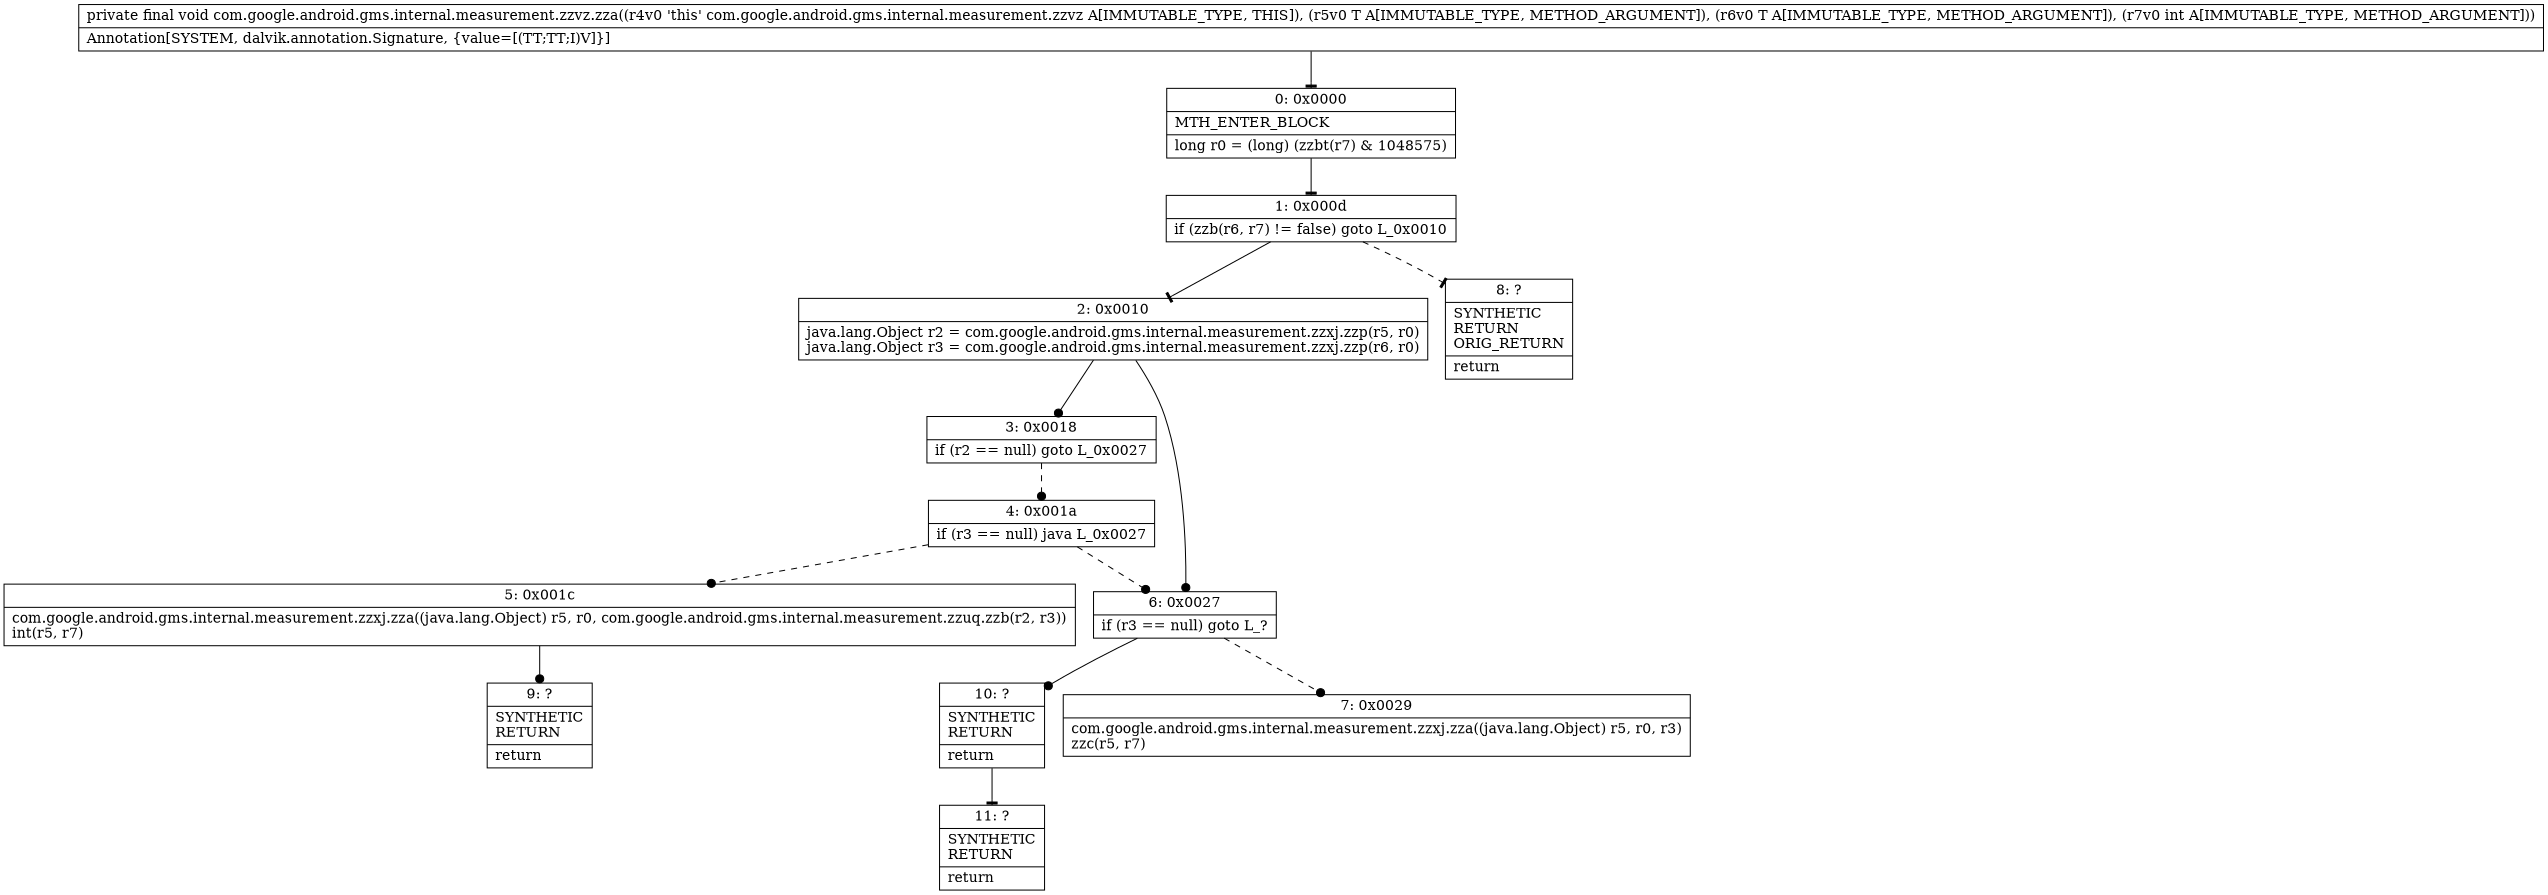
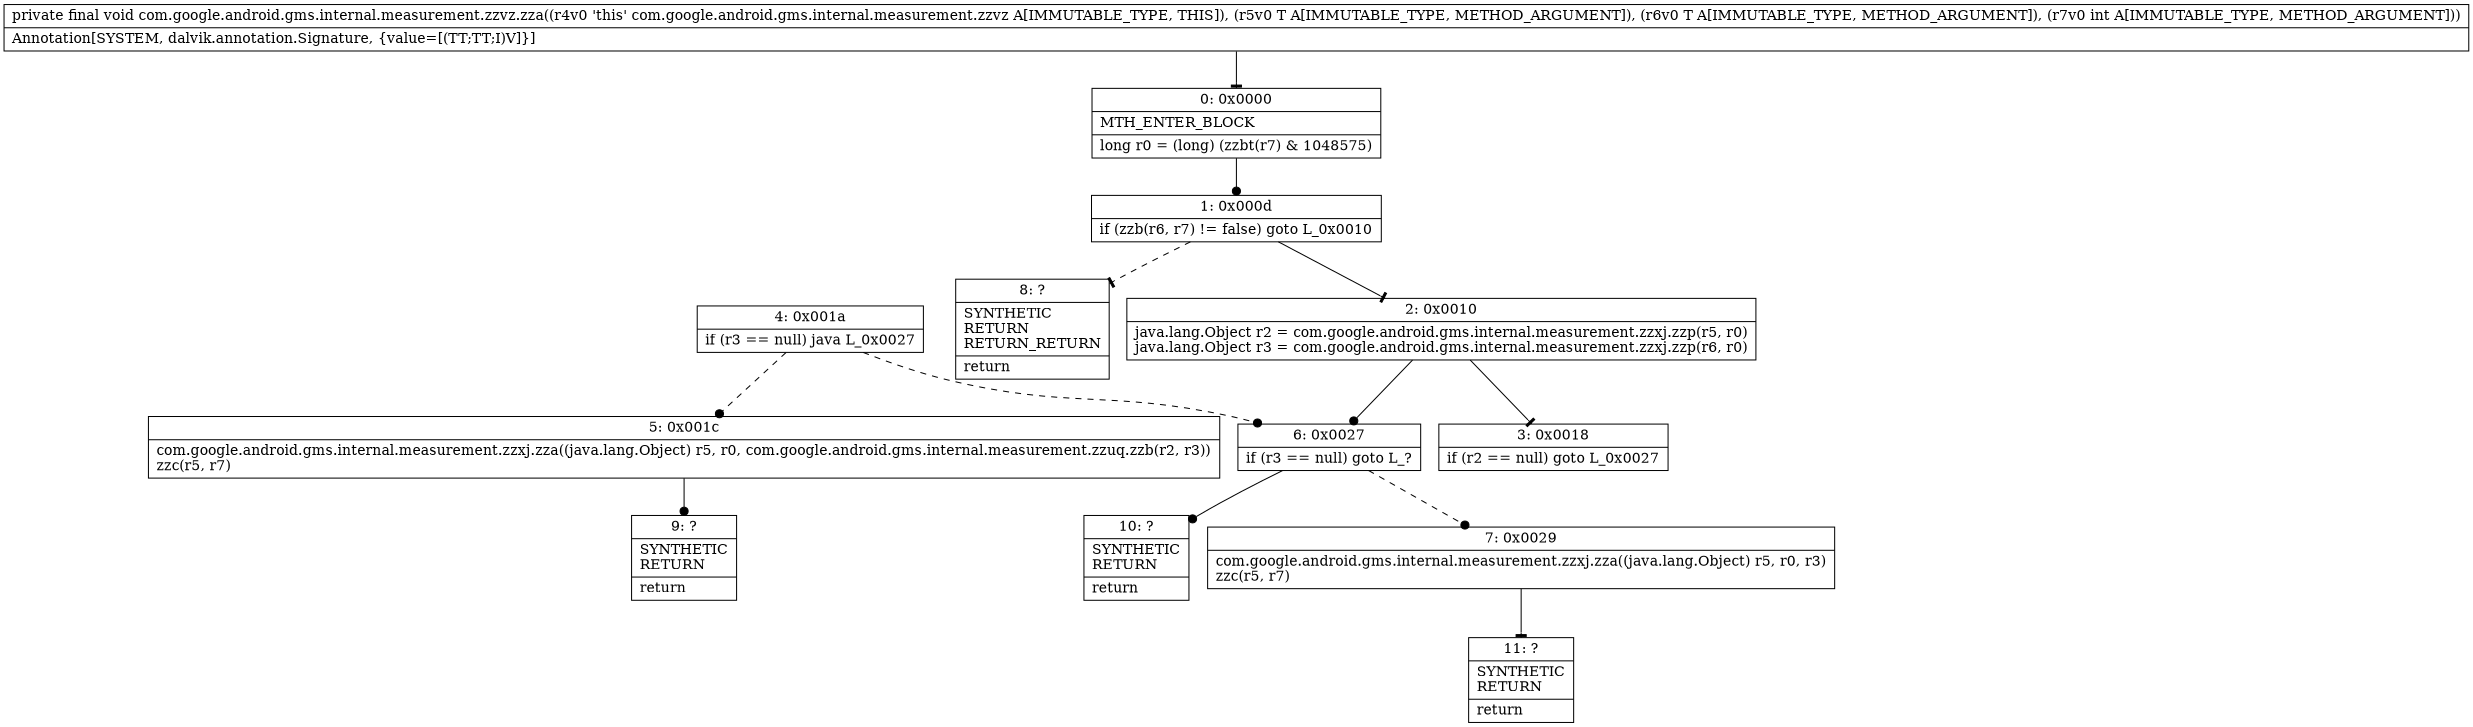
edge "0: 0x0000" -> "1: 0x000d": arrowhead tee -> dot
node "8: ?": text "ORIG_RETURN" -> "RETURN_RETURN"
edge "2: 0x0010" -> "3: 0x0018": arrowhead dot -> tee
edge "3: 0x0018" -> "4: 0x001a": removed
node "5: 0x001c": text "int(r5, r7)" -> "zzc(r5, r7)"
edge "10: ?" -> "11: ?": now "7: 0x0029" -> "11: ?"
